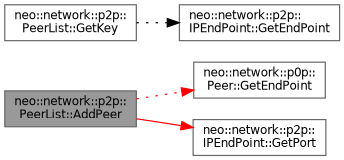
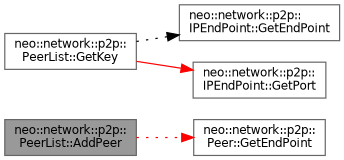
node "neo::network::p0p:: Peer::GetEndPoint": label "neo::network::p0p:: Peer::GetEndPoint" -> "neo::network::p2p:: Peer::GetEndPoint"
edge "neo::network::p2p:: PeerList::AddPeer" -> "neo::network::p2p:: IPEndPoint::GetPort": now "neo::network::p2p:: PeerList::GetKey" -> "neo::network::p2p:: IPEndPoint::GetPort"
